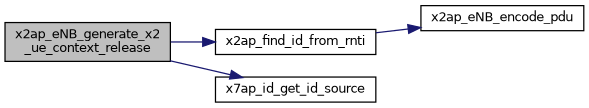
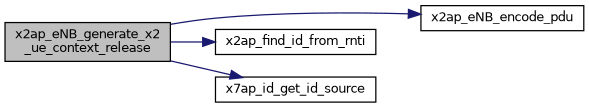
edge "x2ap_find_id_from_rnti" -> "x2ap_eNB_encode_pdu": now "x2ap_eNB_generate_x2 _ue_context_release" -> "x2ap_eNB_encode_pdu"
